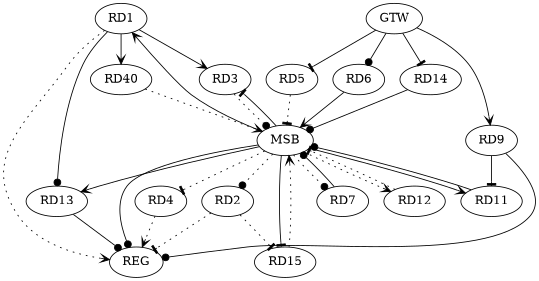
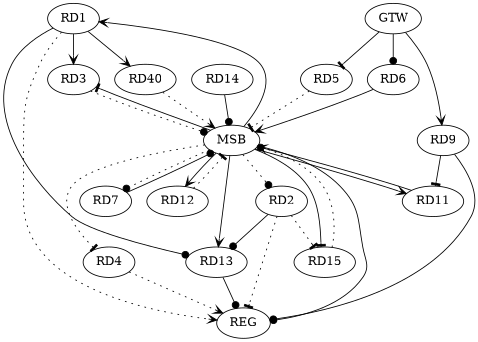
edge "GTW" -> "RD14": removed
edge "MSB" -> "RD12": style dotted -> solid
edge "RD2" -> "RD13": added
